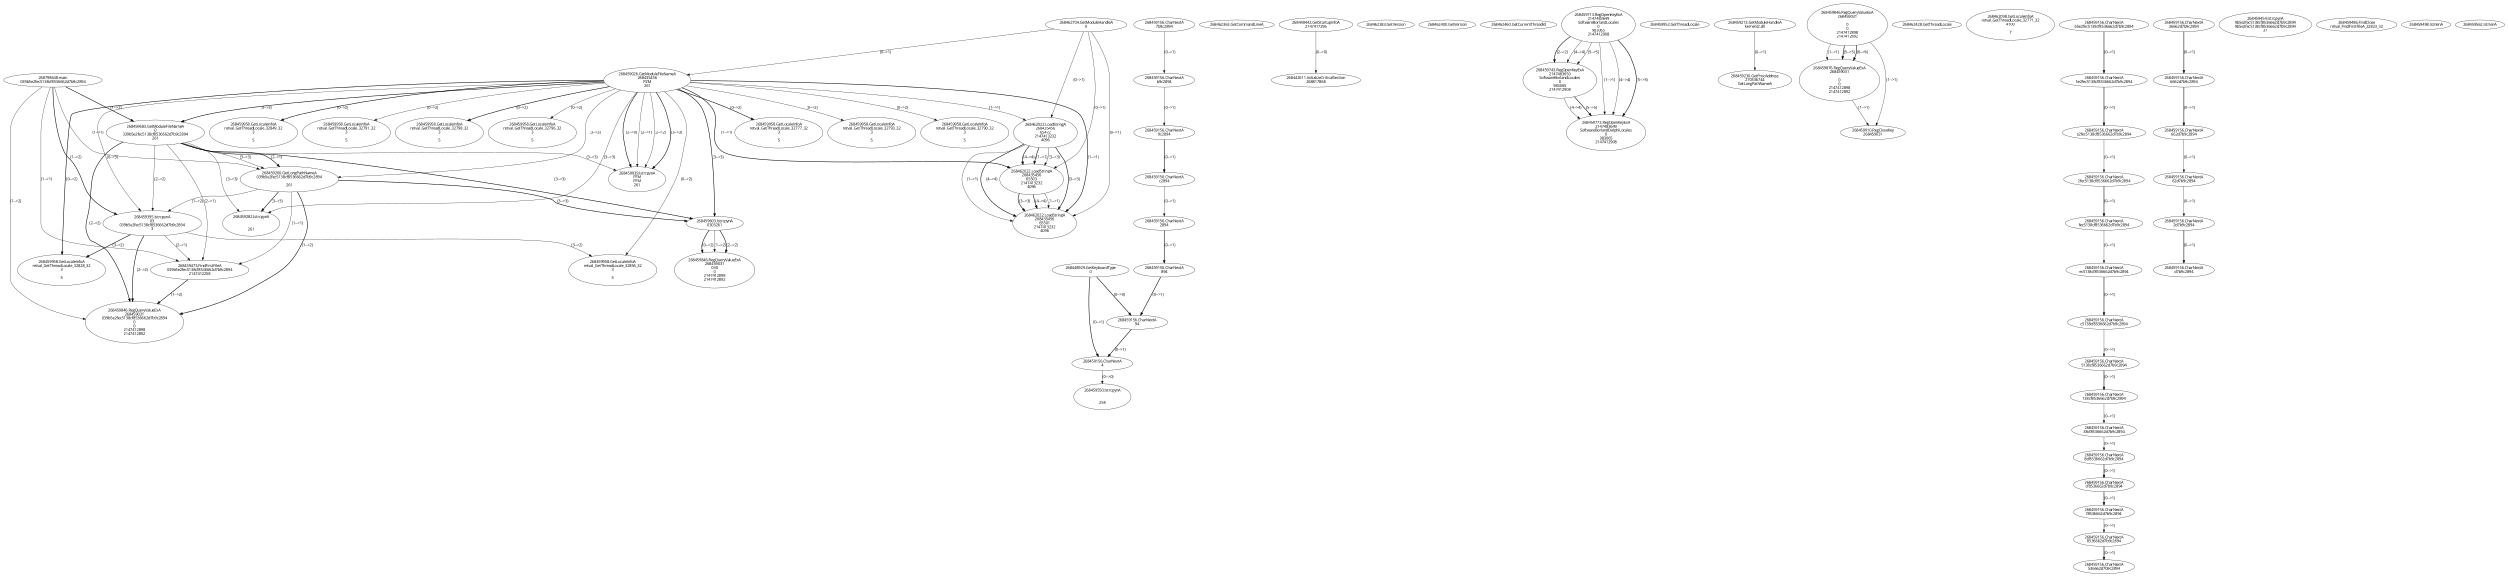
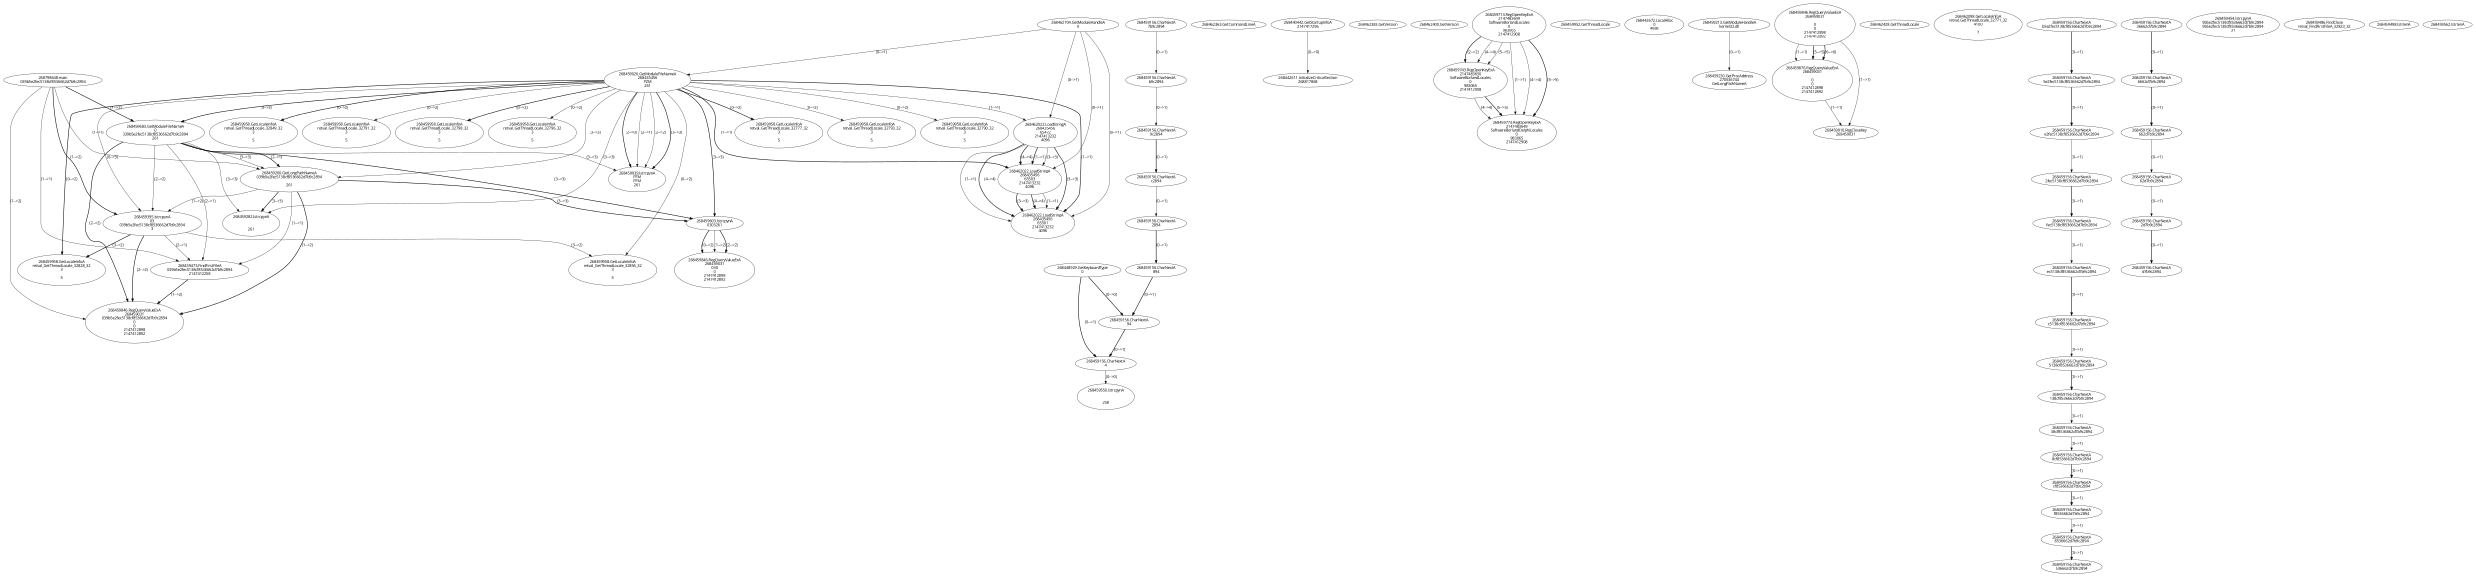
node "268462460.GetCurrentThreadId": removed
node "268442672.LocalAlloc 0 4088": added
